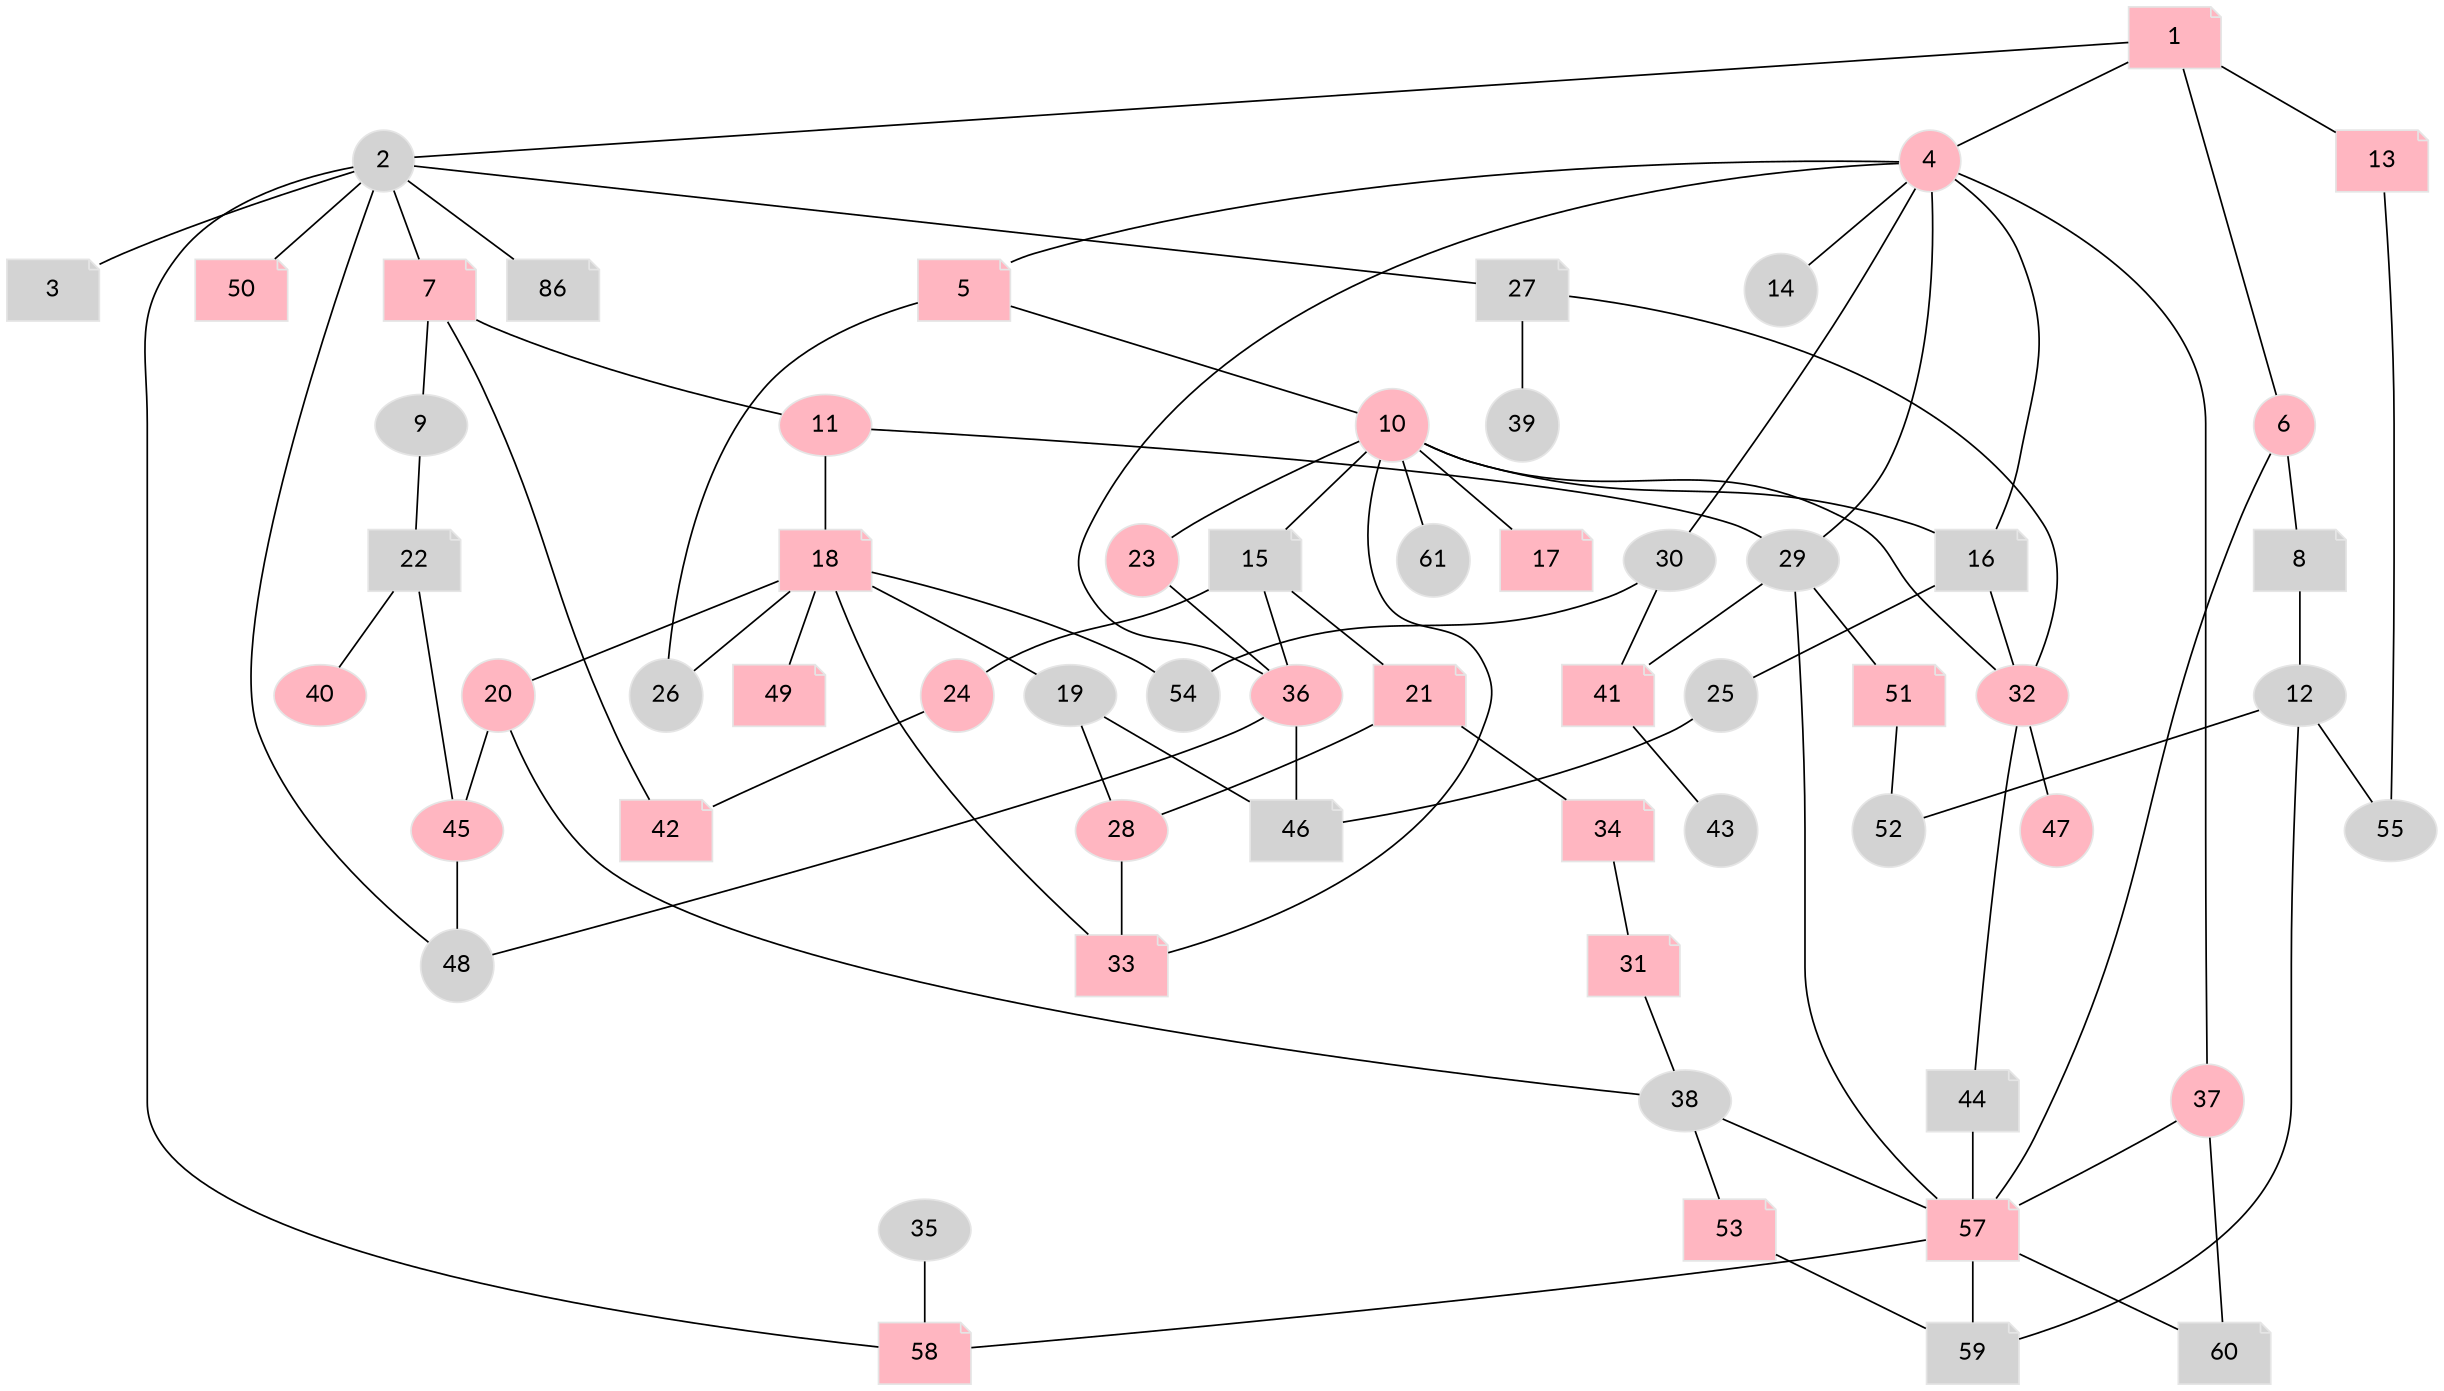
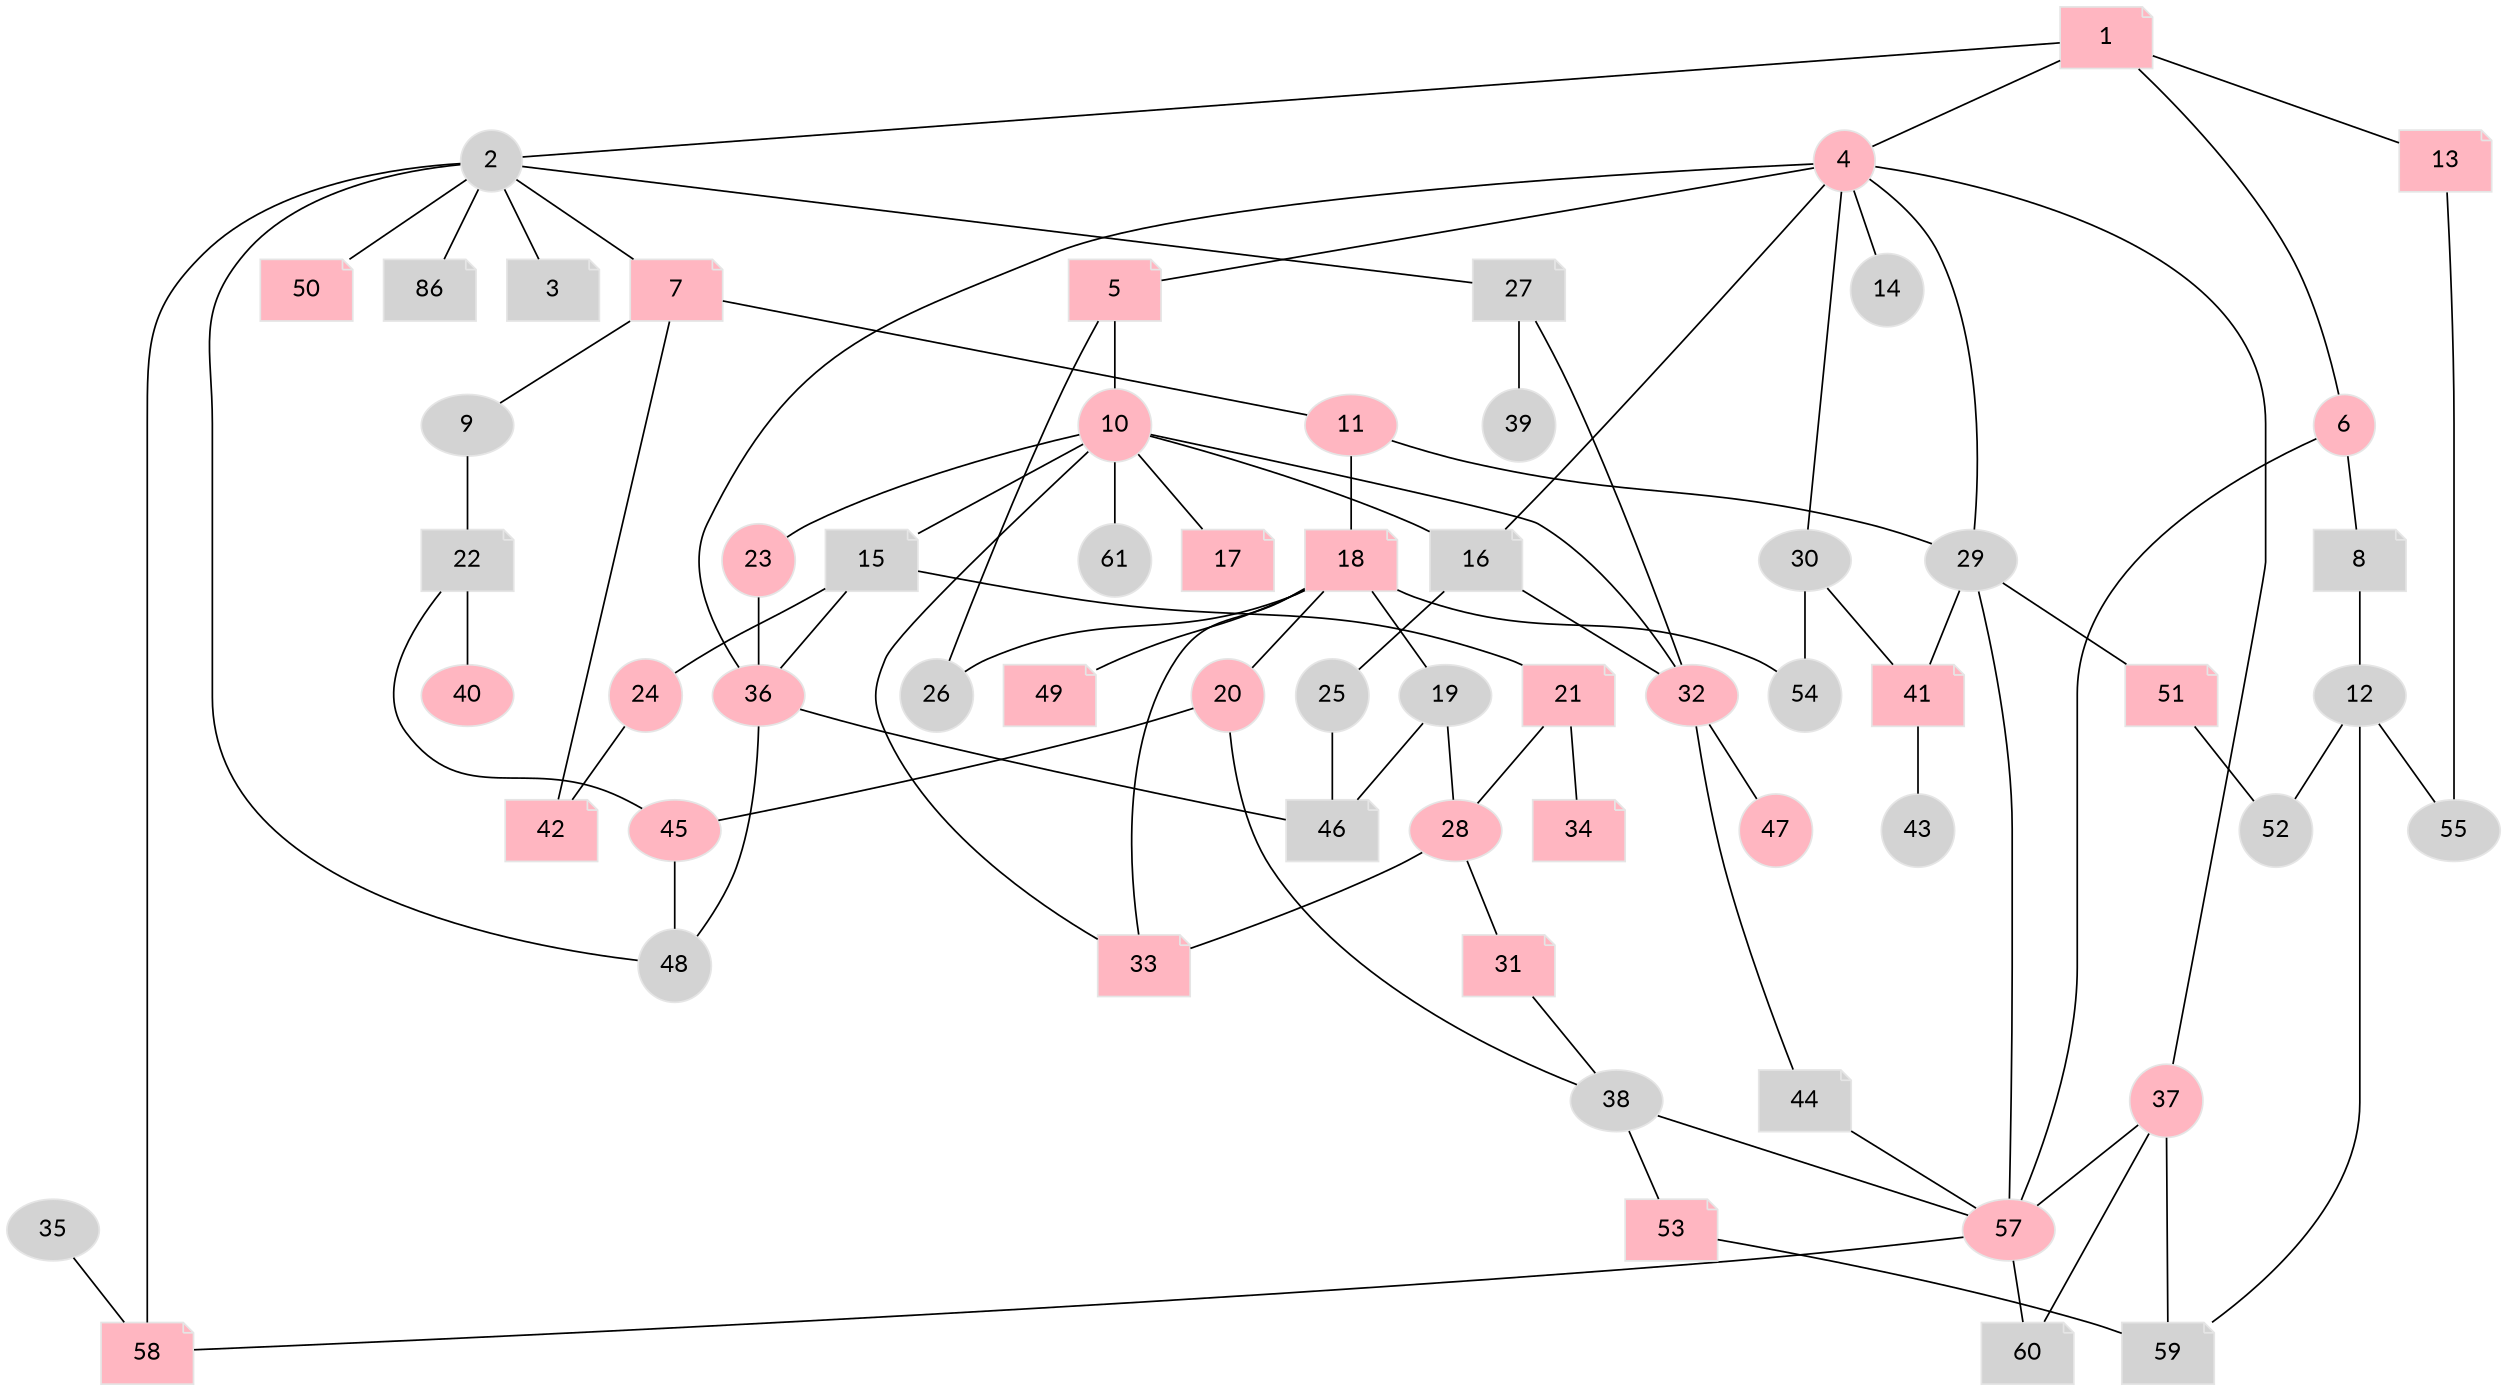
edge "34" -- "31": now "28" -- "31"
node "57": shape note -> ellipse
edge "57" -- "59": now "37" -- "59"
